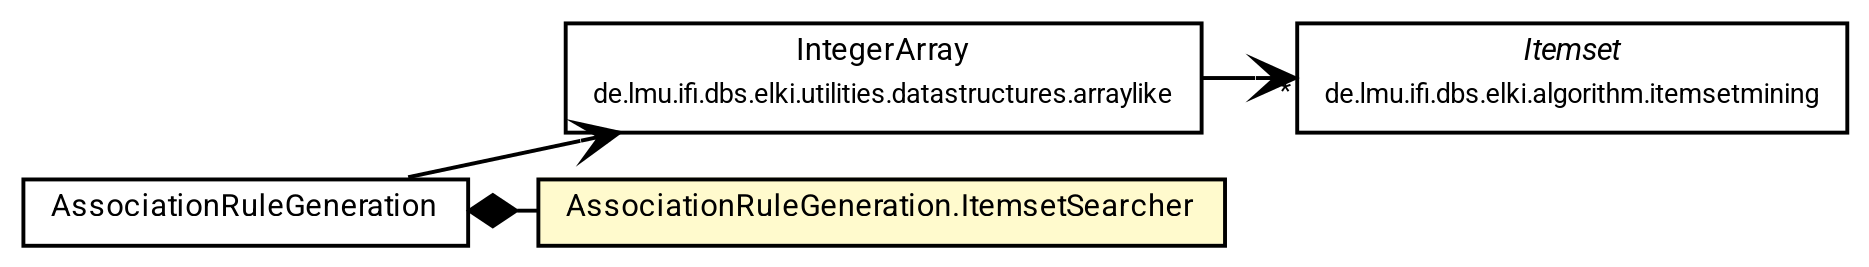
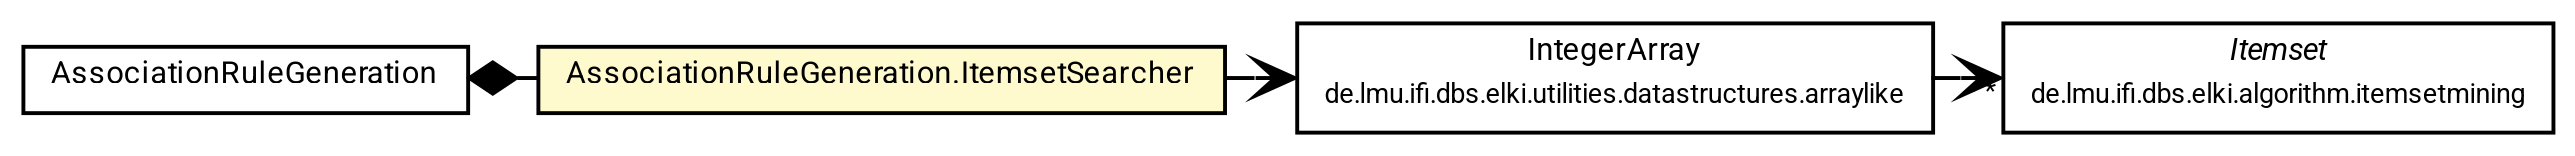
edge "AssociationRuleGeneration" -> "IntegerArray": now "AssociationRuleGeneration.ItemsetSearcher" -> "IntegerArray"
